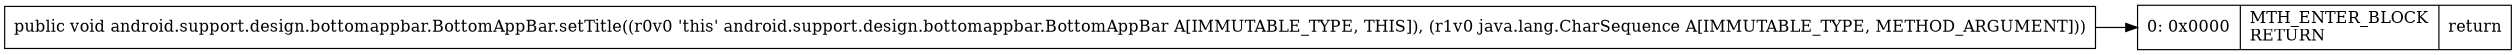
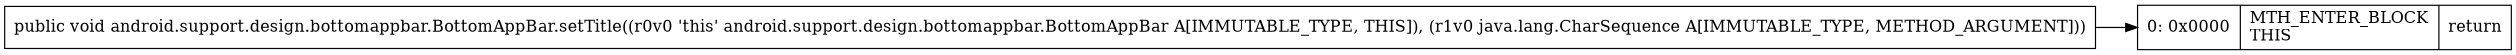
node "0: 0x0000": text "RETURN" -> "THIS"
